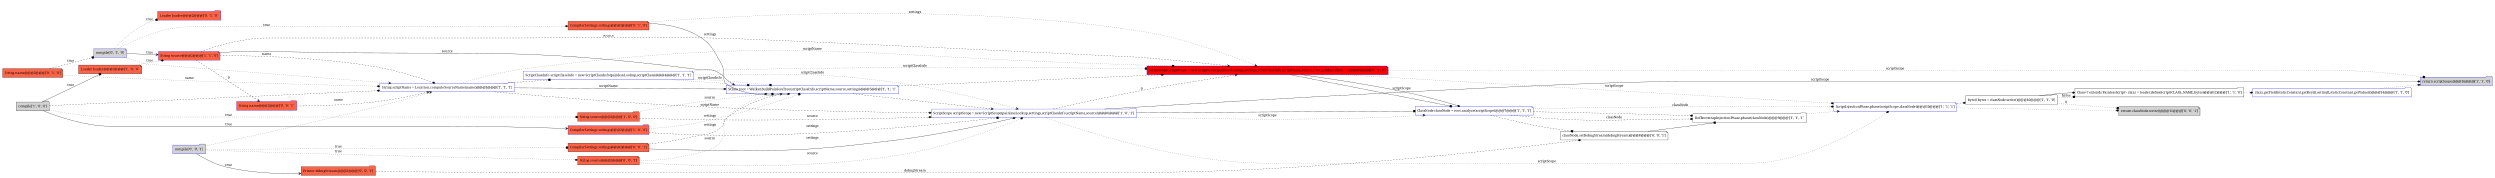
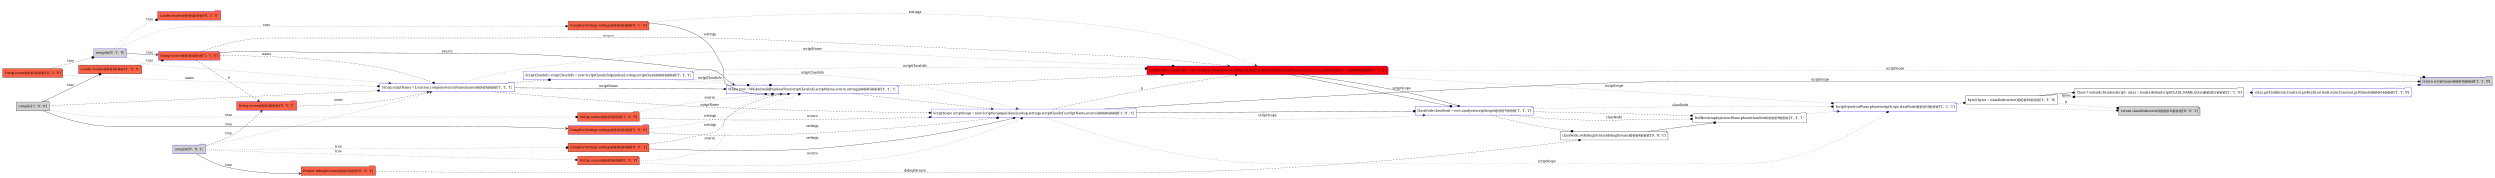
edge "compile['0', '0', '1']" -> "String name@@@2@@@['0', '0', '1']": added, label "true"
